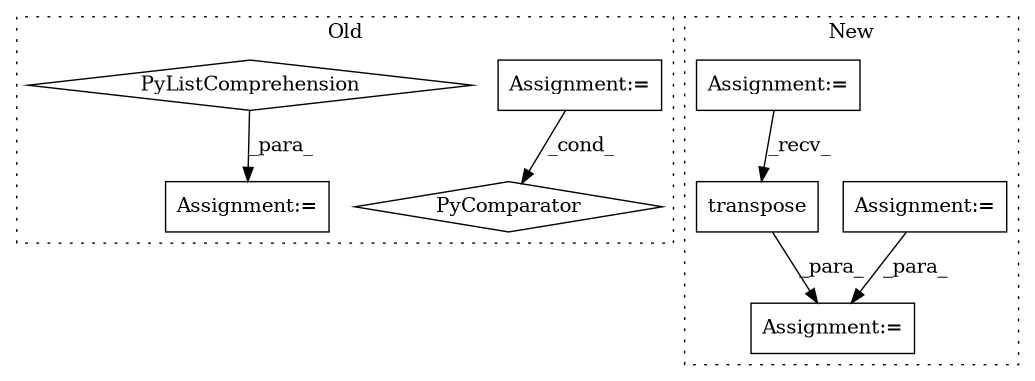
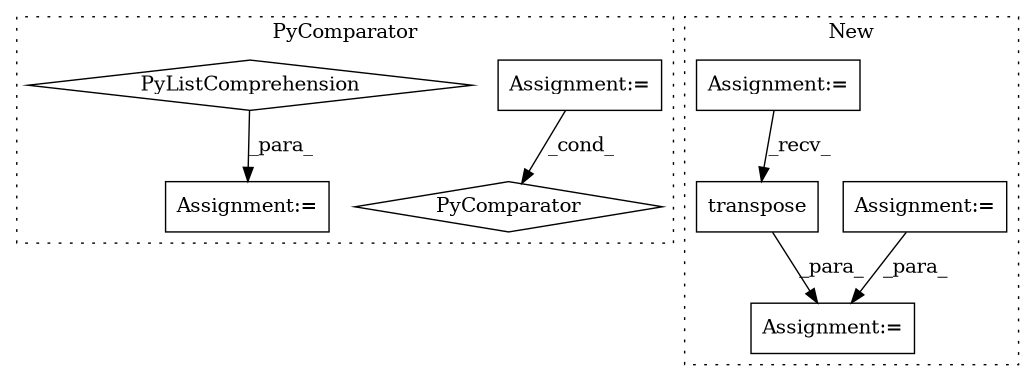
cluster "Old": label "Old" -> "PyComparator"
